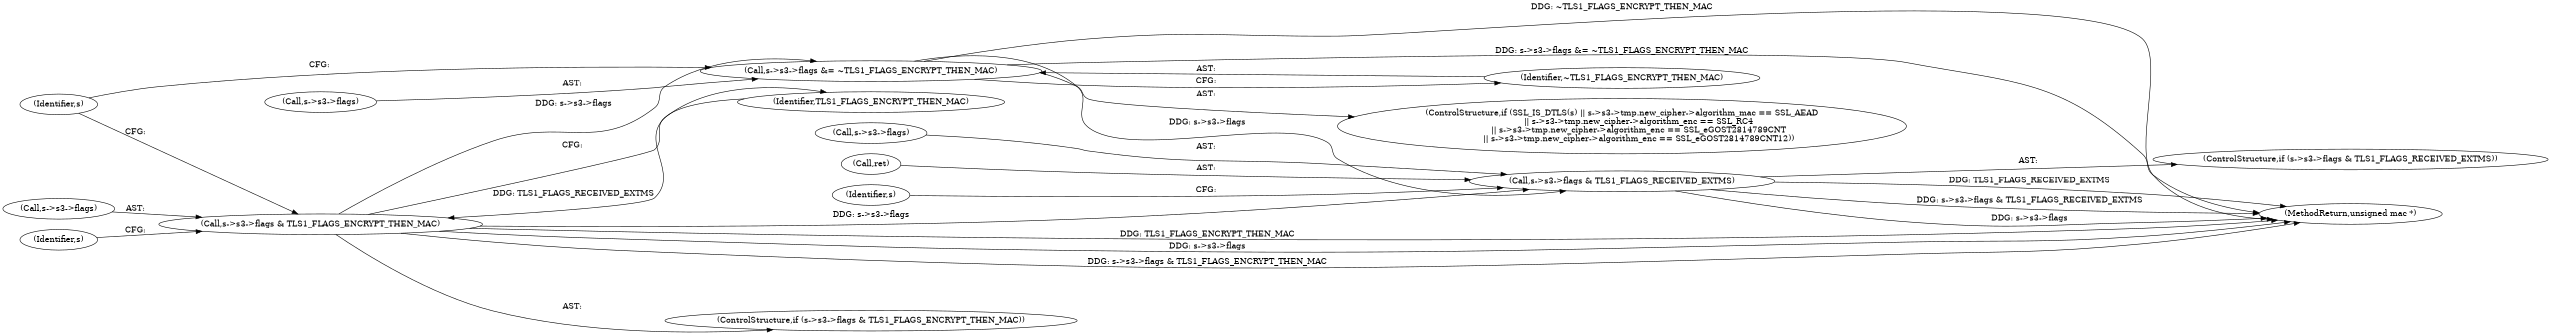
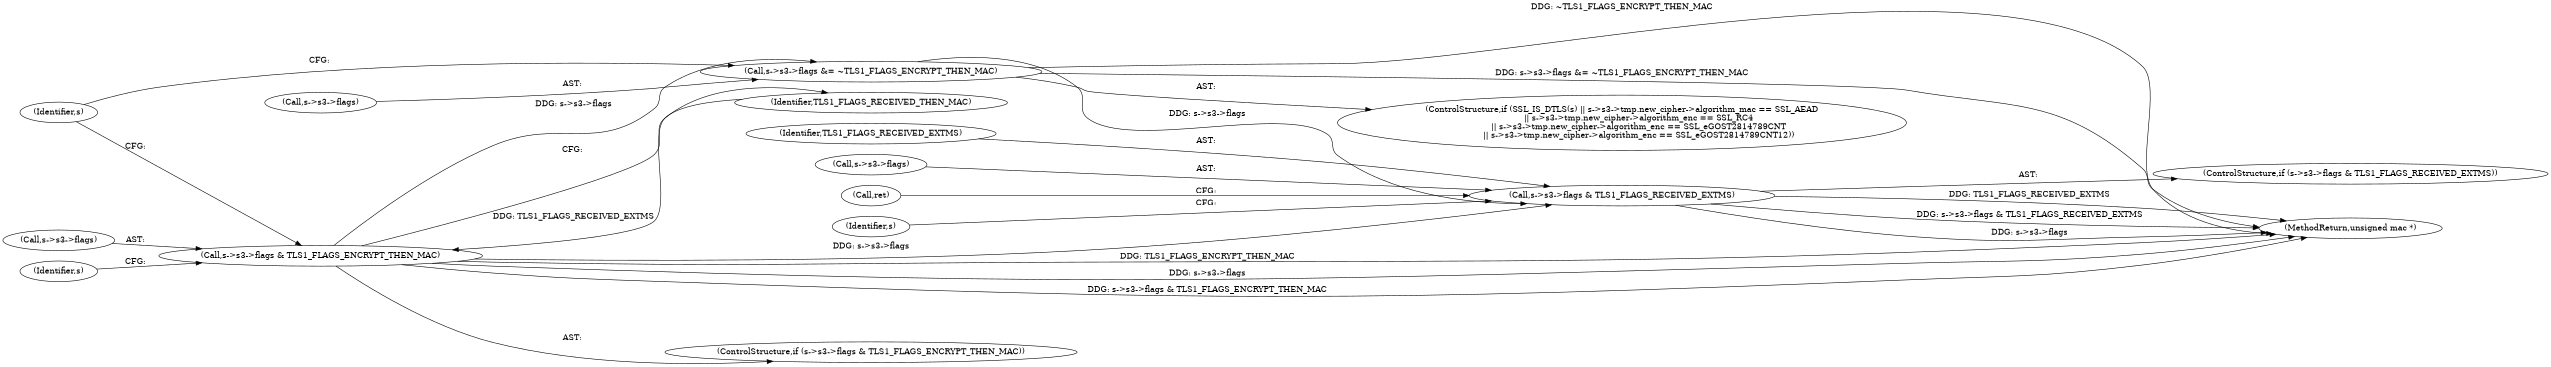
node "(Identifier,~TLS1_FLAGS_ENCRYPT_THEN_MAC)": removed
node "(Identifier,TLS1_FLAGS_ENCRYPT_THEN_MAC)": label "(Identifier,TLS1_FLAGS_ENCRYPT_THEN_MAC)" -> "(Identifier,TLS1_FLAGS_RECEIVED_THEN_MAC)"
node "(Identifier,TLS1_FLAGS_RECEIVED_EXTMS)": added
edge "(Call,ret)" -> "(Call,s->s3->flags & TLS1_FLAGS_RECEIVED_EXTMS)": label "AST: " -> "CFG: "
